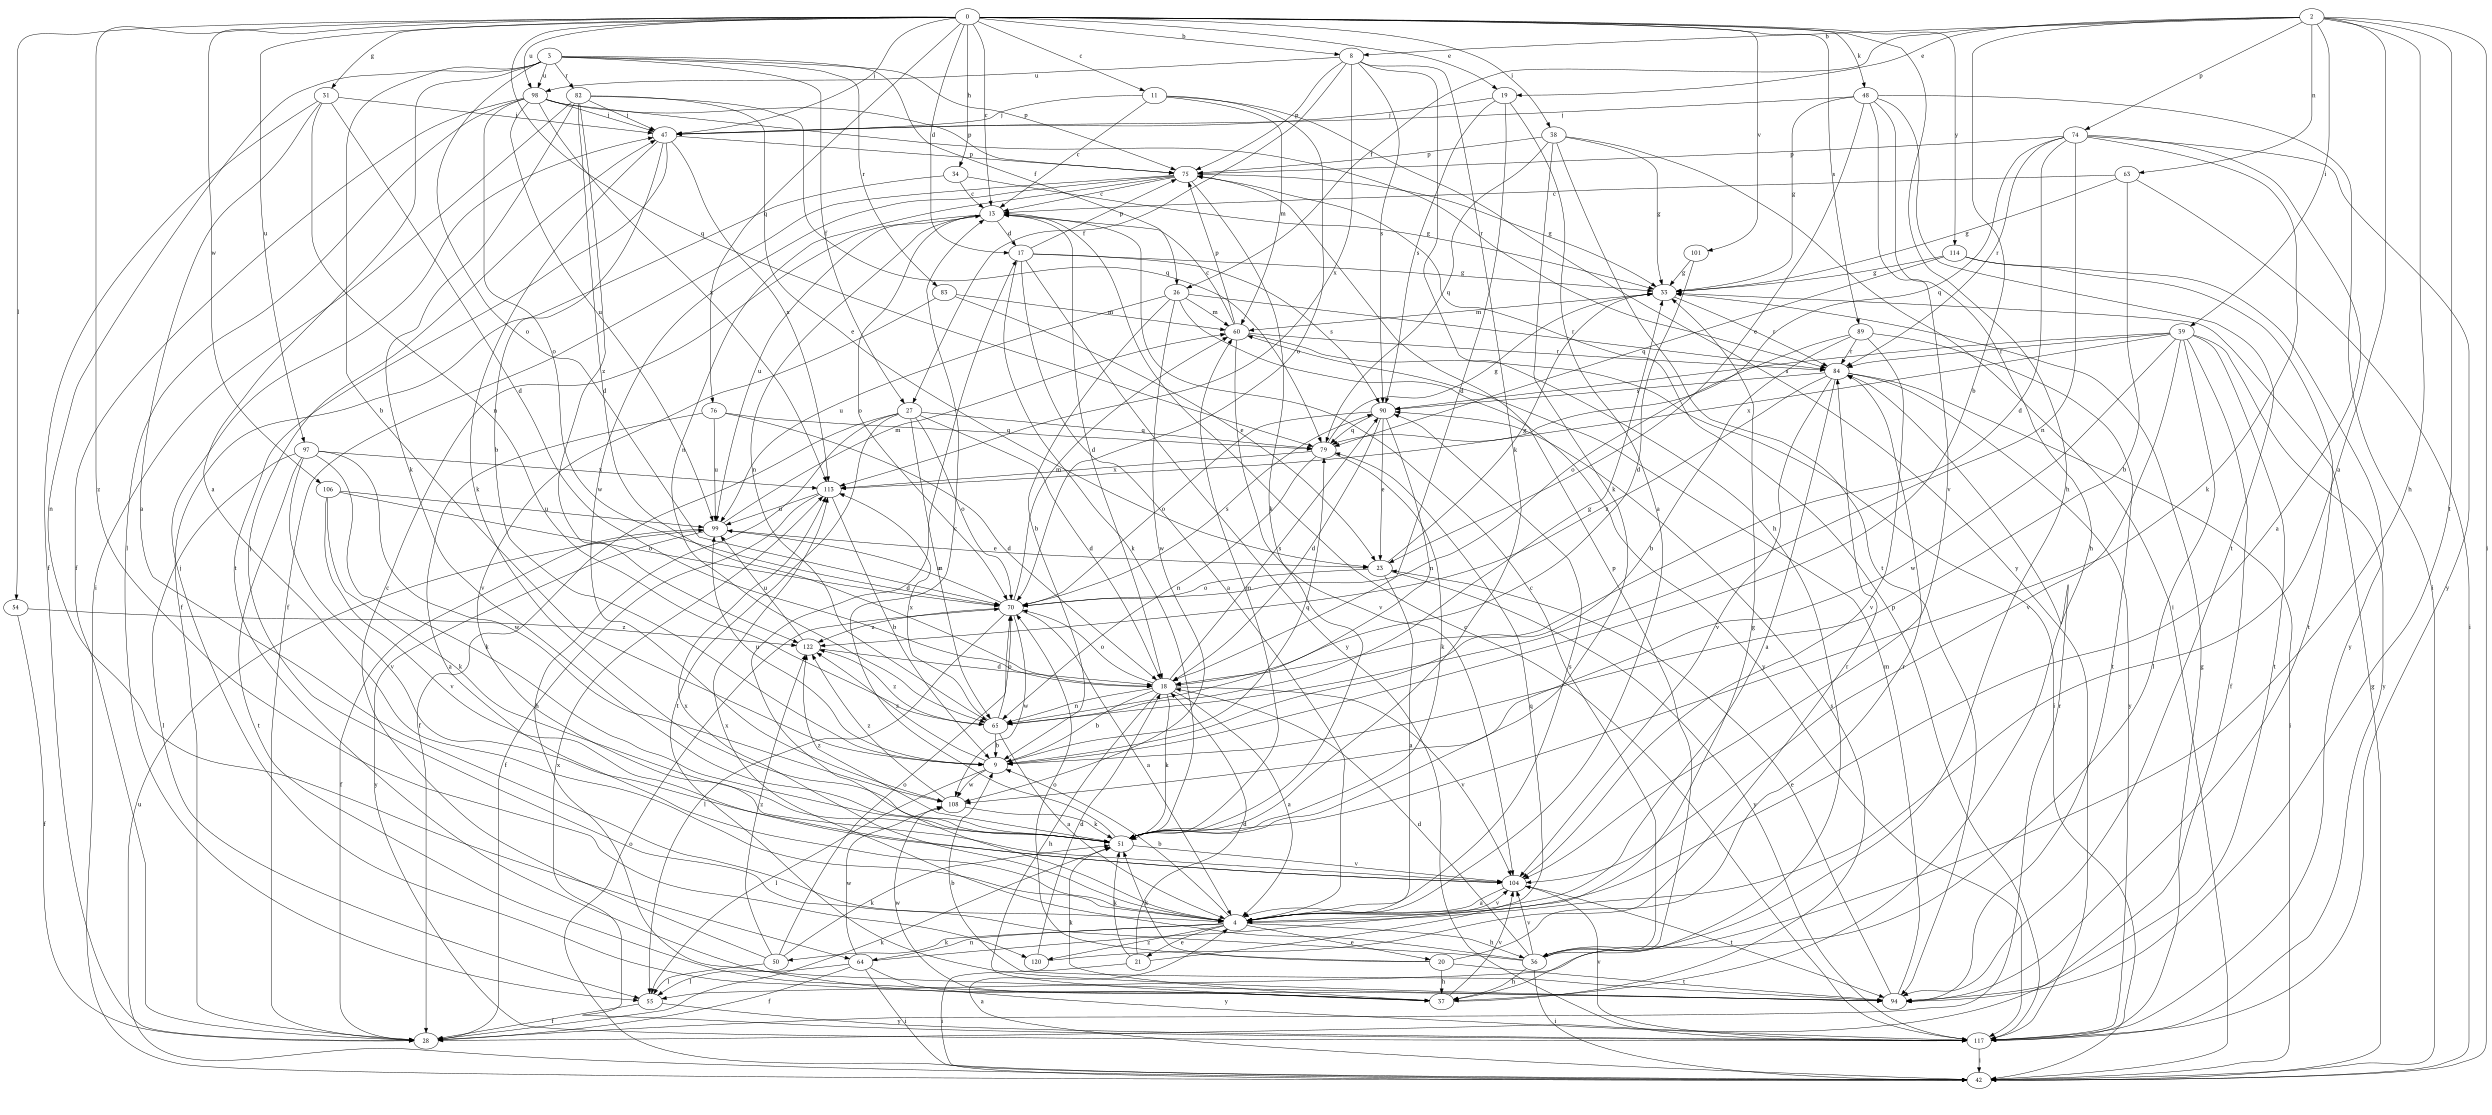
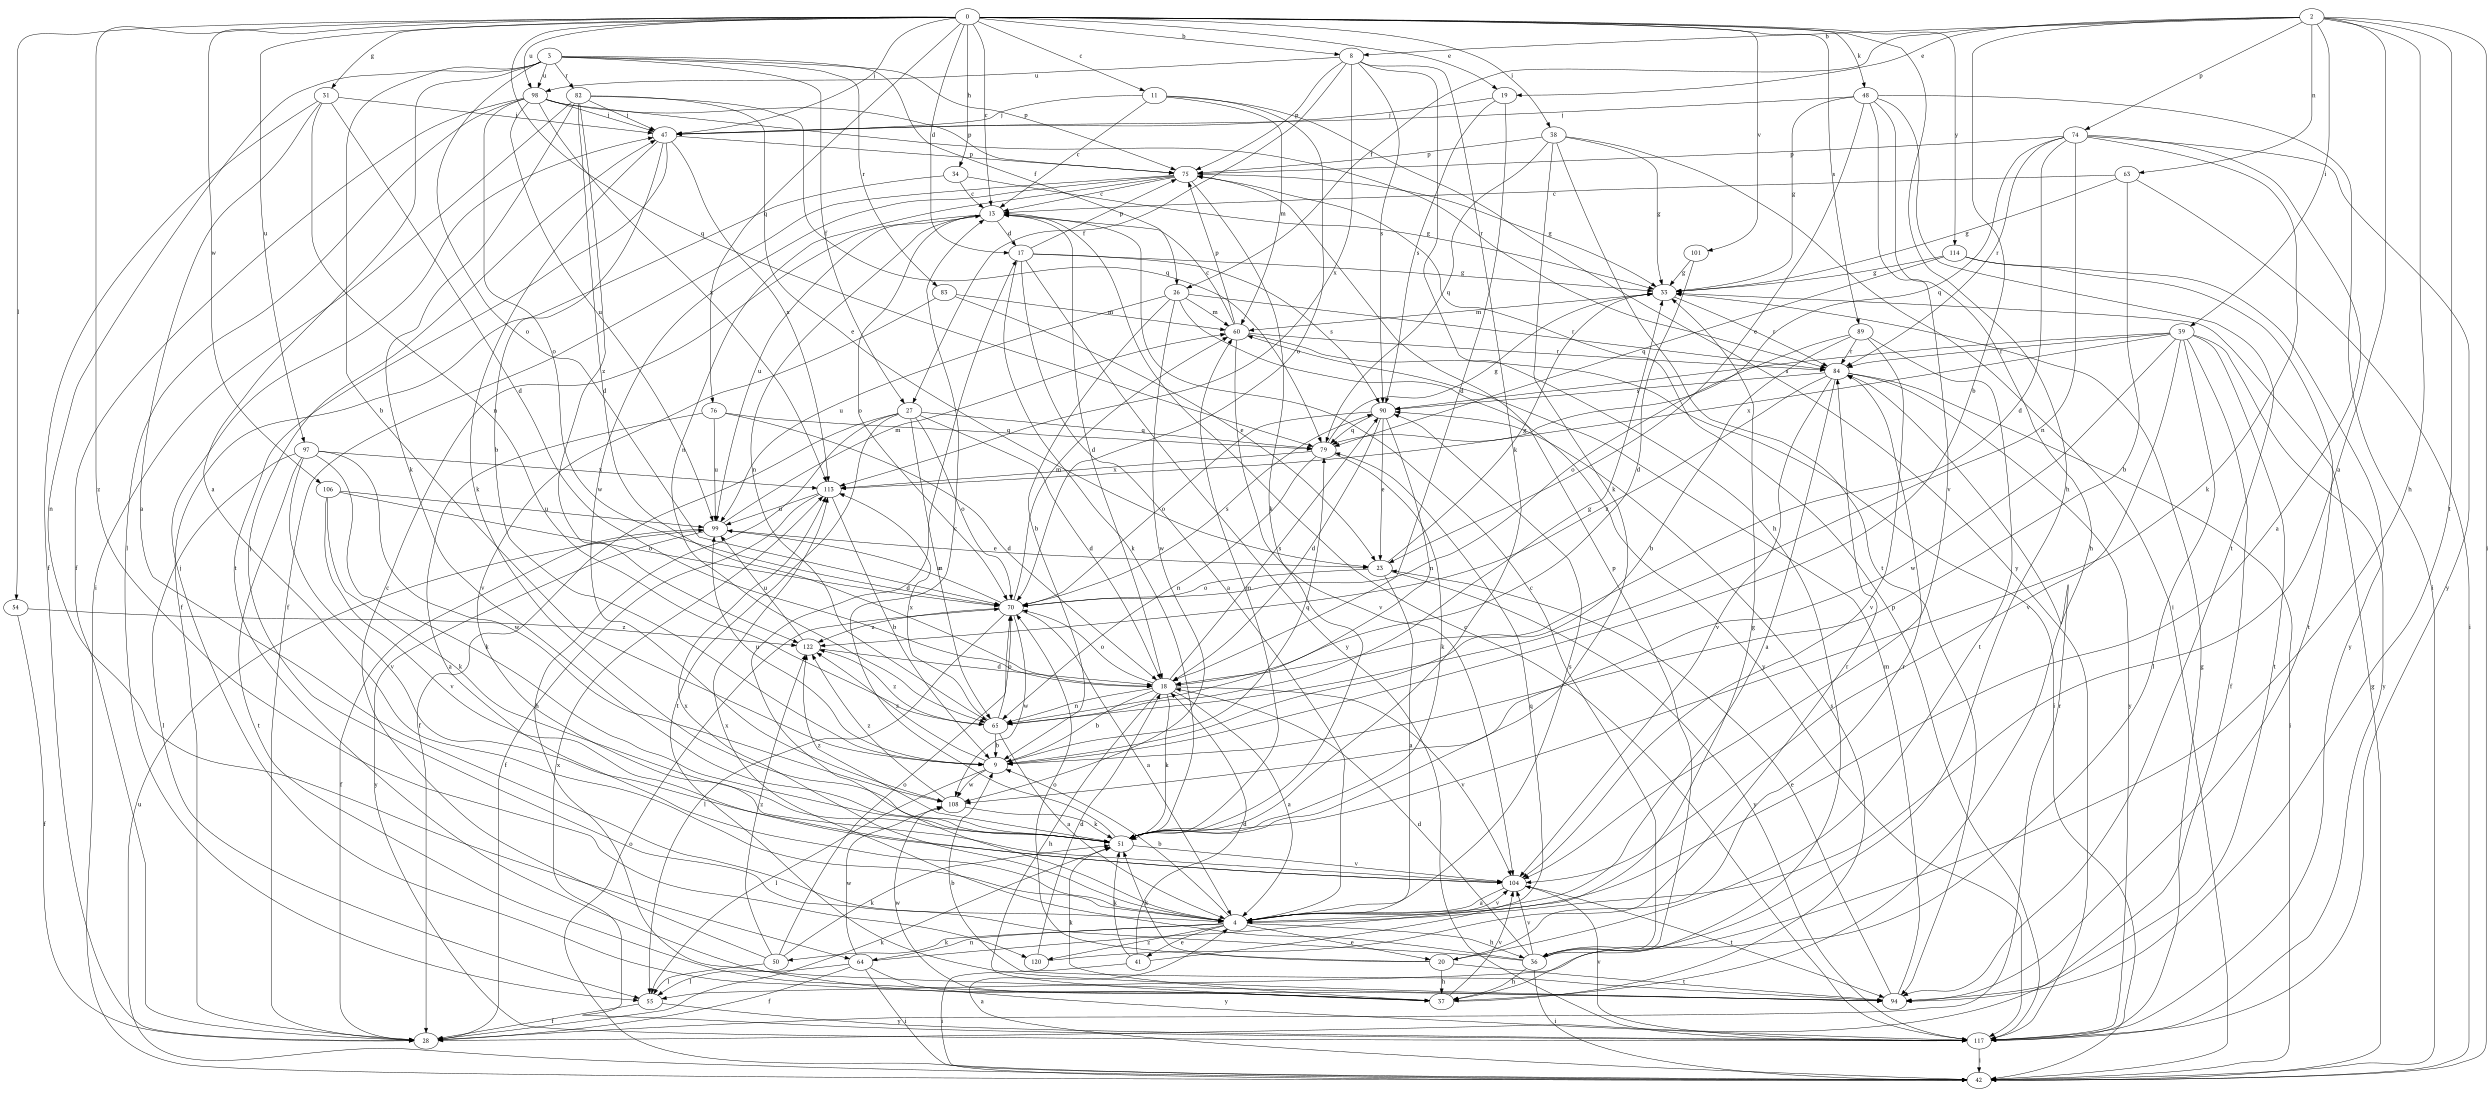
edge "19" -> "4": removed, label "a"
edge "89" -> "94": now "89" -> "20"
node "21": label "21" -> "41"
